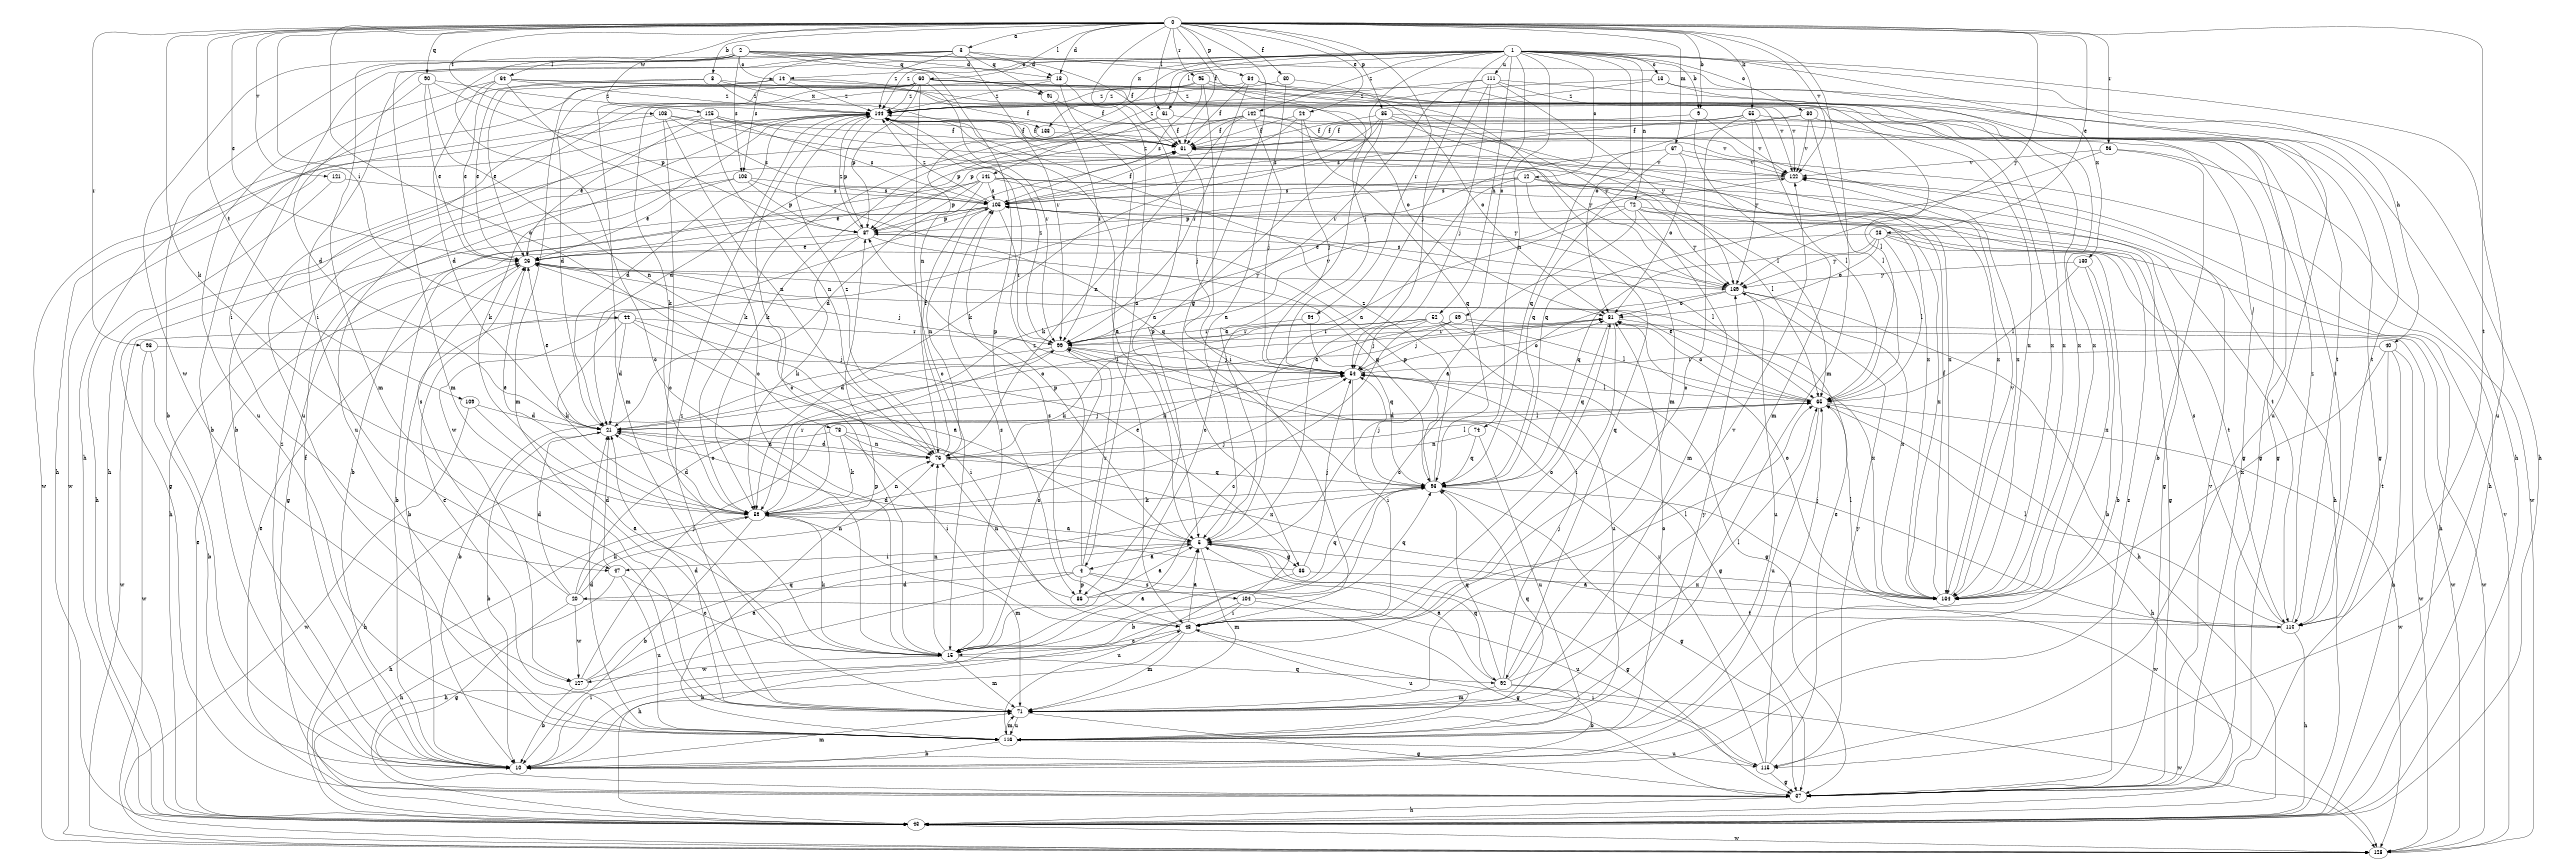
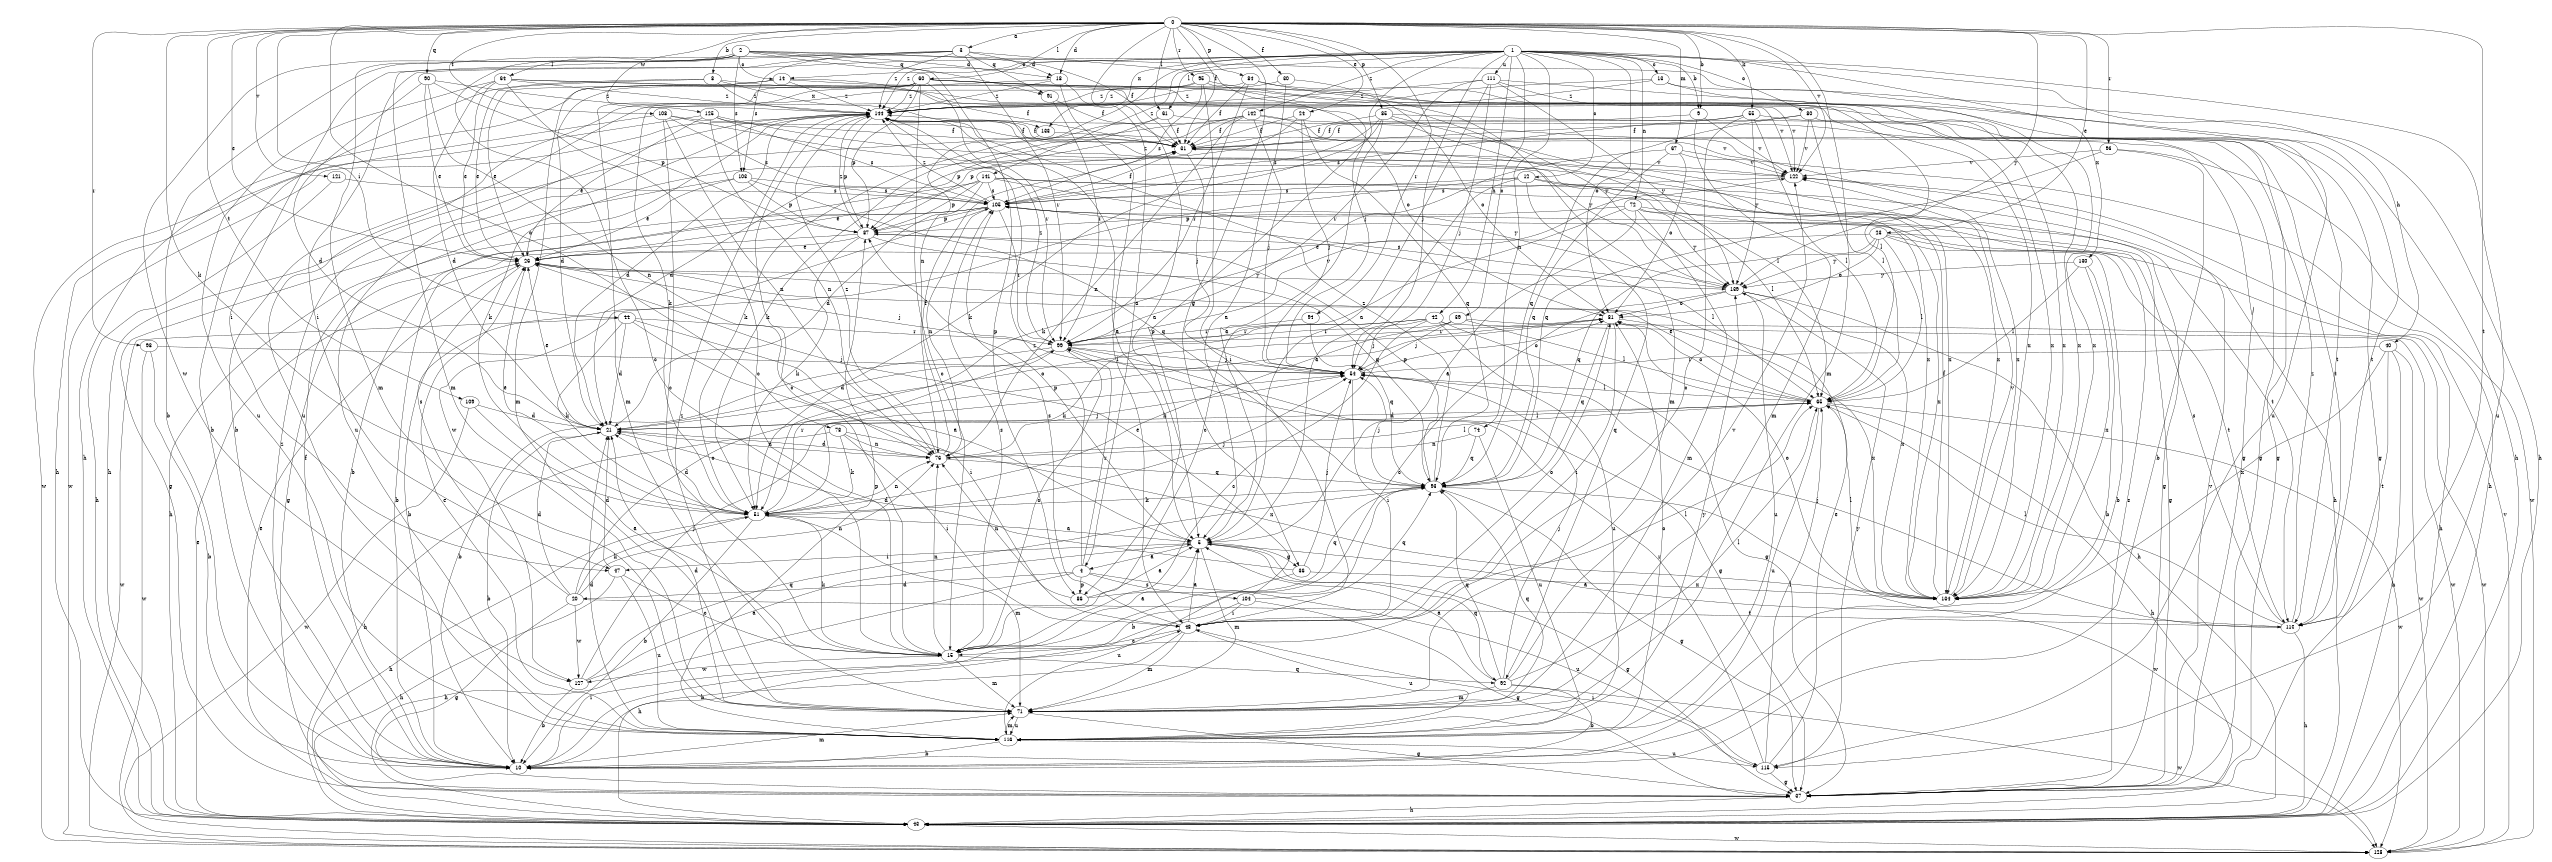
node "52": label "52" -> "42"
node "59": label "59" -> "51"
